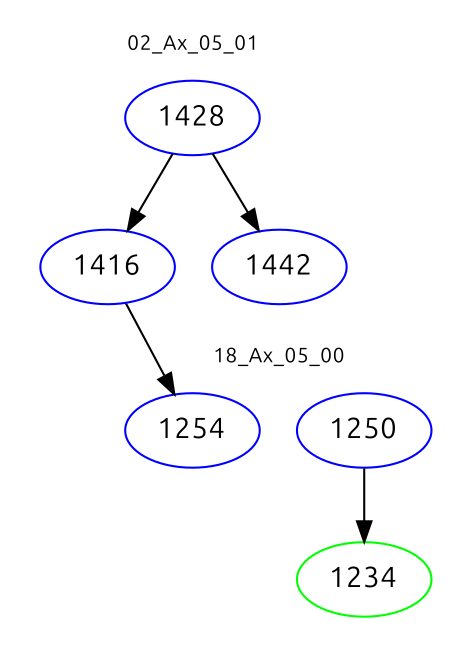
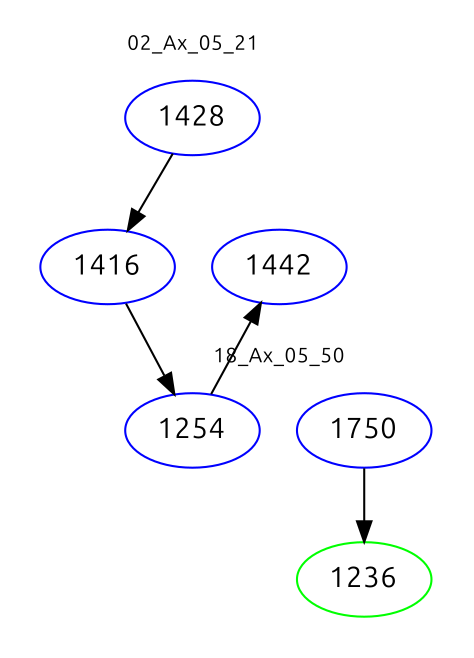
cluster "02_Ax_05_01": label "02_Ax_05_01" -> "02_Ax_05_21"
edge "1428" -> "1442": now "1254" -> "1442"
cluster "18_Ax_05_00": label "18_Ax_05_00" -> "18_Ax_05_50"
node "1250": label "1250" -> "1750"
node "1234": label "1234" -> "1236"
